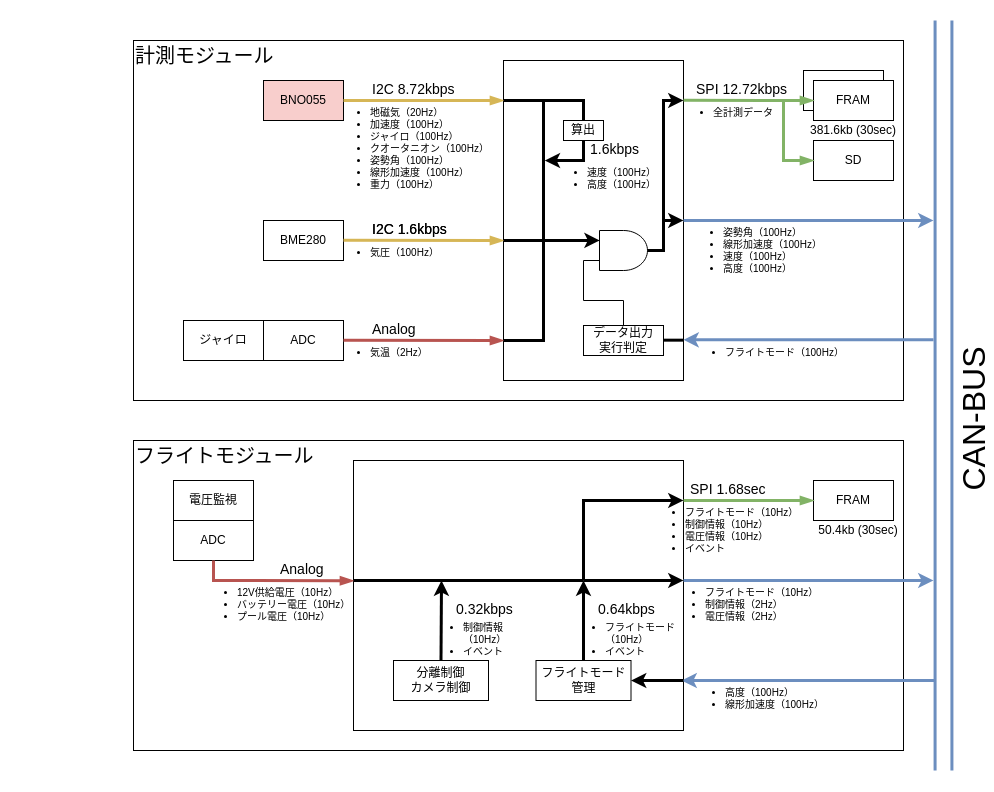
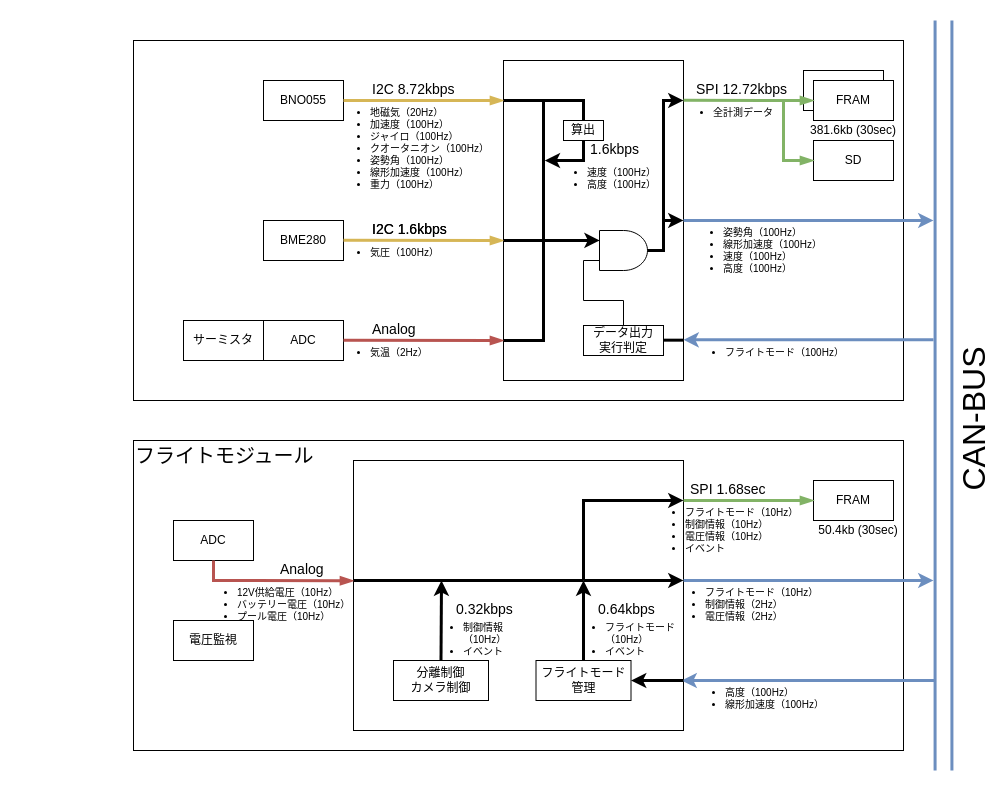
node "計測モジュール": removed
node "BNO055": fillcolor #f8cecc -> #ffffff
node "ジャイロ": label "ジャイロ" -> "サーミスタ"
node "電圧監視": moved (214, 501) -> (214, 641)
